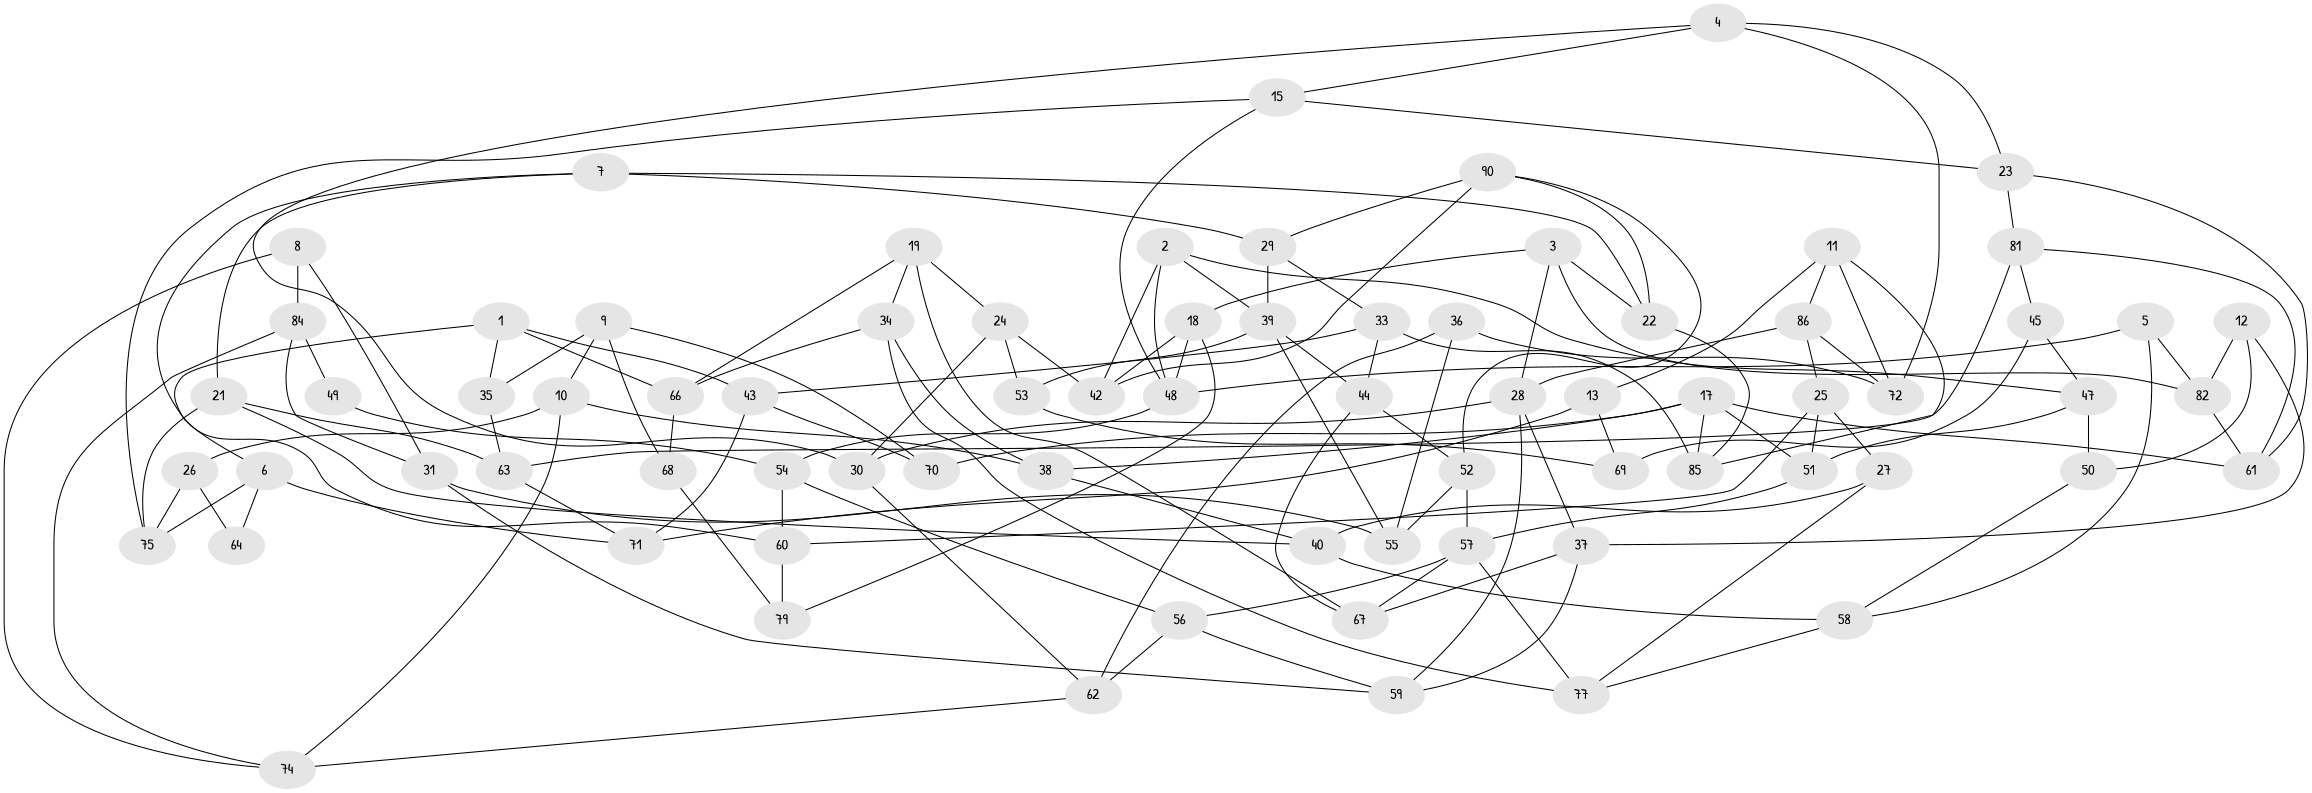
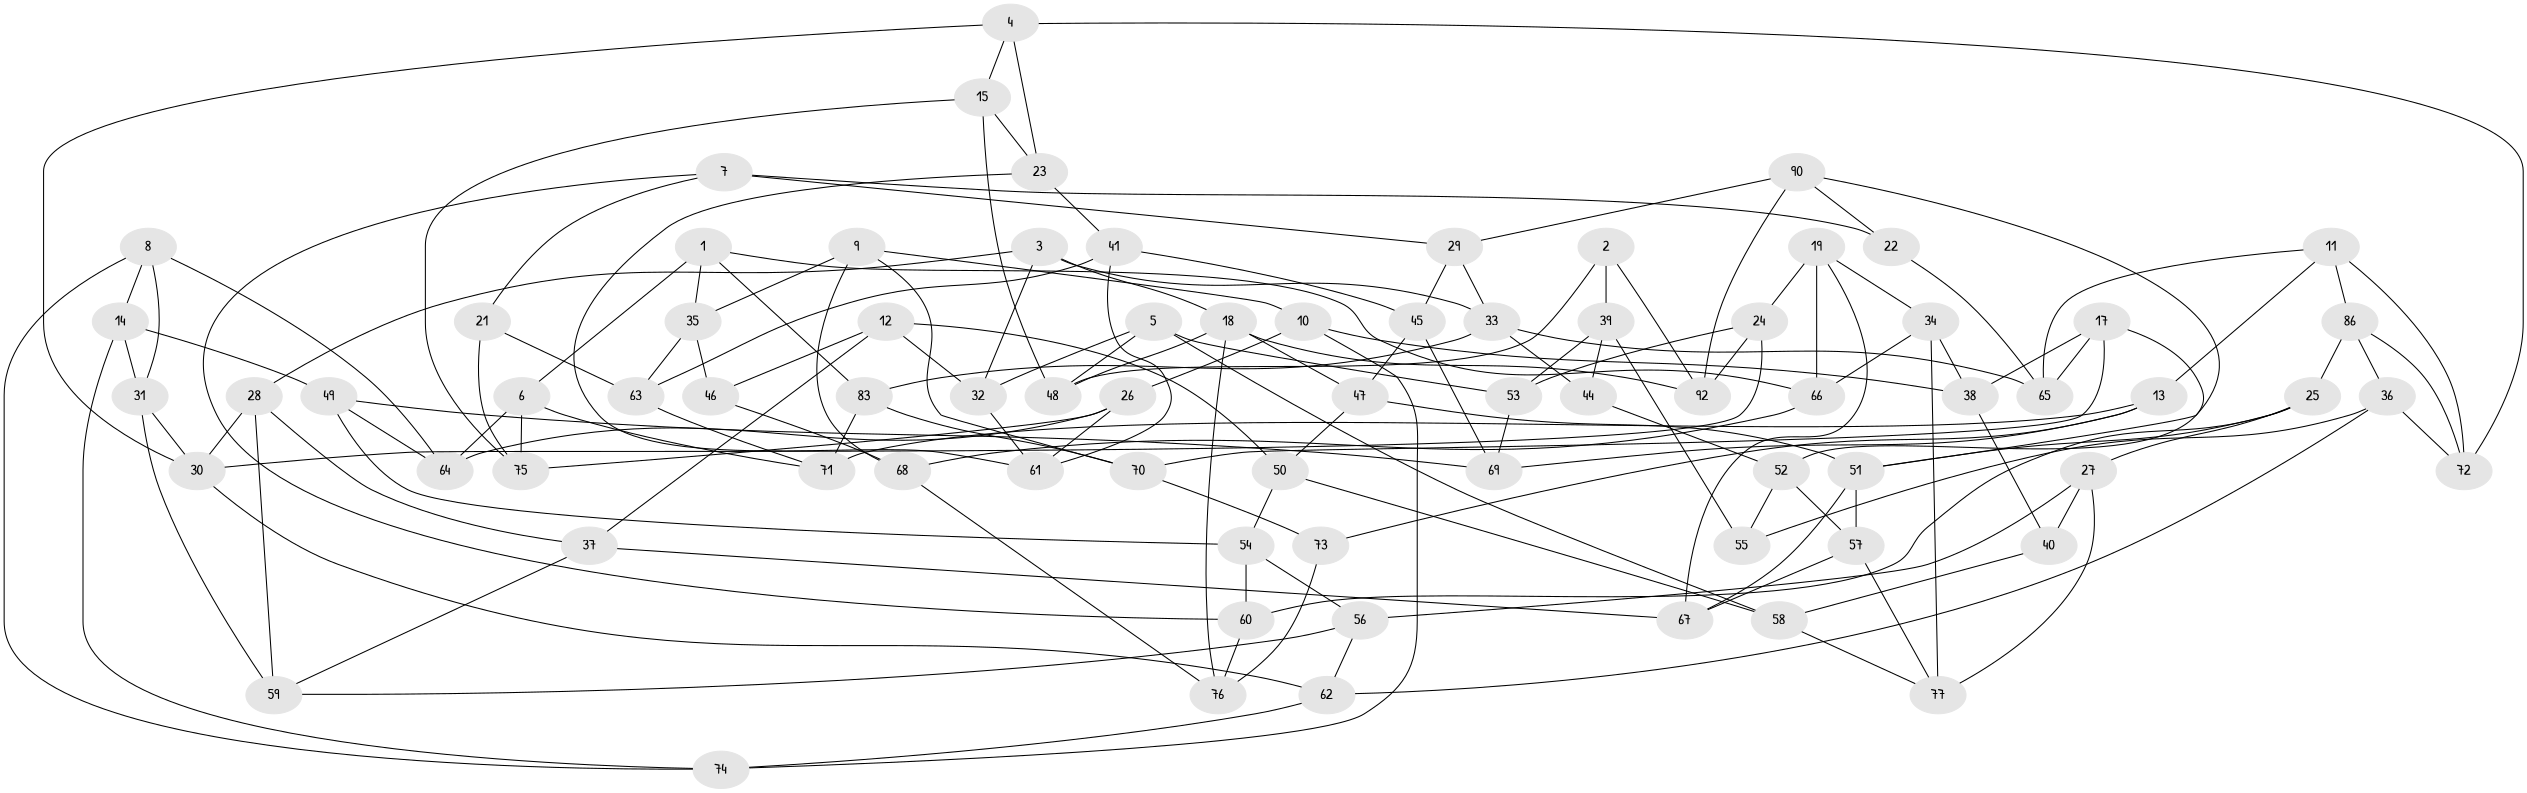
node "81": label "81" -> "41"
edge "29" -- "39": now "29" -- "45"
edge "3" -- "22": now "3" -- "33"
node "84": label "84" -> "14"
edge "8" -- "64": added
edge "2" -- "47": now "18" -- "47"
edge "86" -- "28": now "86" -- "36"
edge "5" -- "53": added
node "46": added
node "43": label "43" -> "83"
node "42": label "42" -> "92"
node "82": label "82" -> "32"
edge "49" -- "64": added
edge "48" -- "54": now "50" -- "54"
edge "49" -- "69": added
edge "17" -- "61": now "26" -- "61"
node "85": label "85" -> "65"
edge "44" -- "67": now "51" -- "67"
edge "31" -- "55": now "31" -- "30"
edge "21" -- "40": removed
node "73": added
edge "57" -- "56": now "27" -- "56"
node "79": label "79" -> "76"
